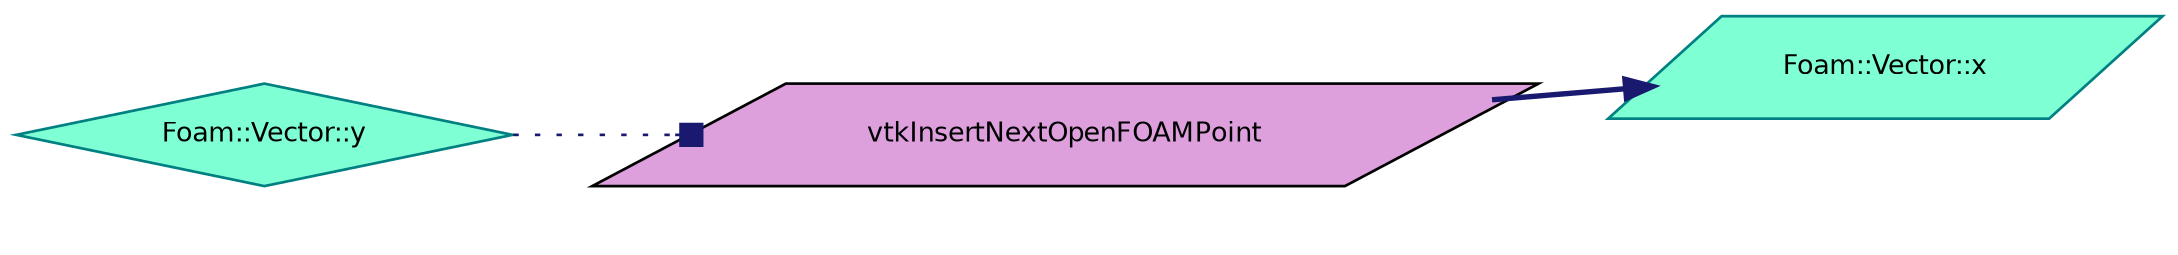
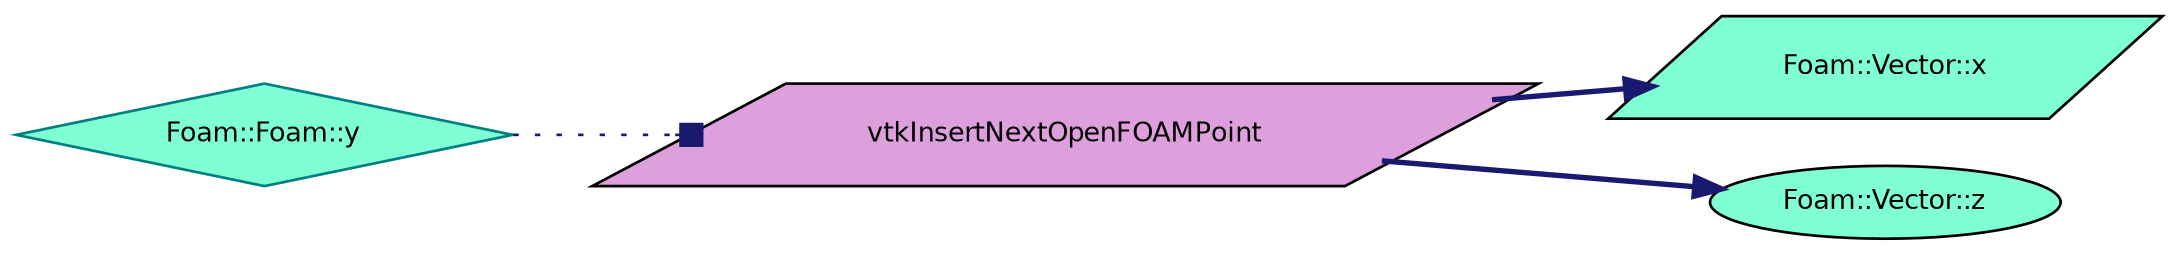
node "Foam::Vector::x": color teal -> black
node "Foam::Vector::y": label "Foam::Vector::y" -> "Foam::Foam::y"
node "Foam::Vector::z": added
